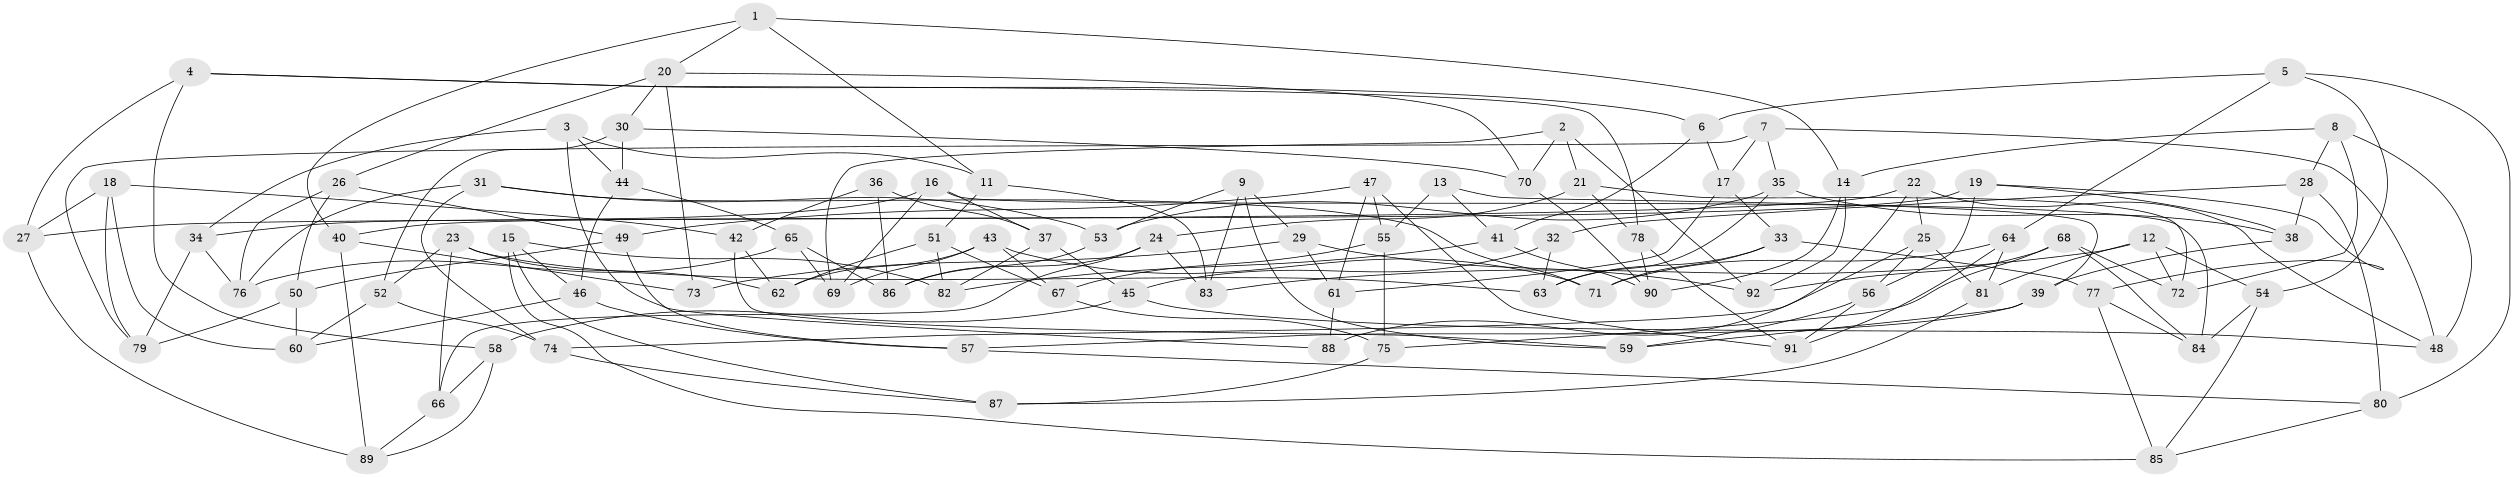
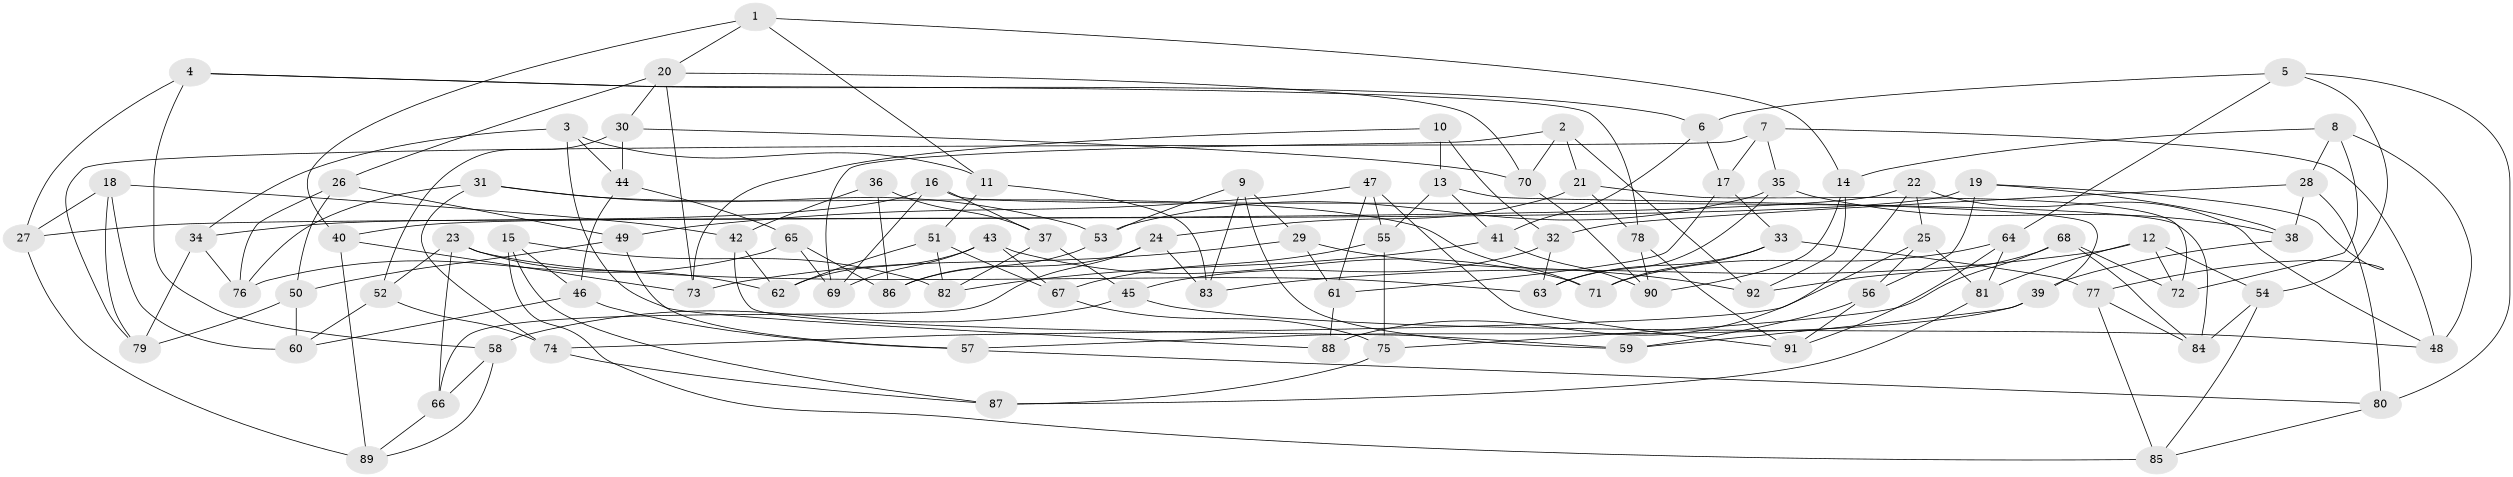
node "10": added
